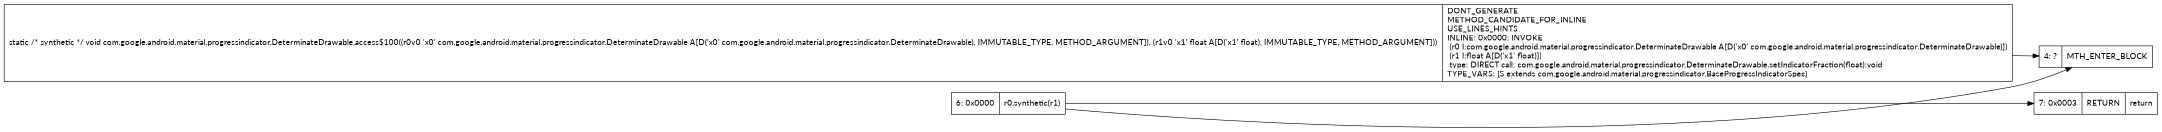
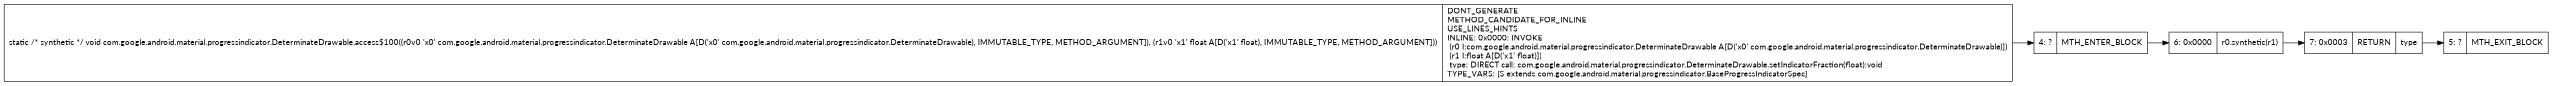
node "5: ?": added
node "7: 0x0003": text "return" -> "type"
edge "6: 0x0000" -> "4: ?": reversed
